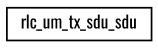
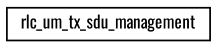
node "rlc_um_tx_sdu_sdu": label "rlc_um_tx_sdu_sdu" -> "rlc_um_tx_sdu_management"
